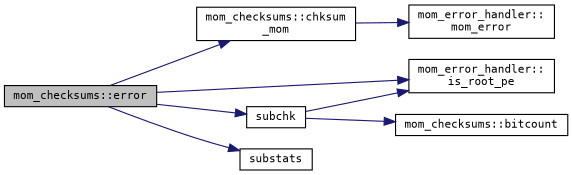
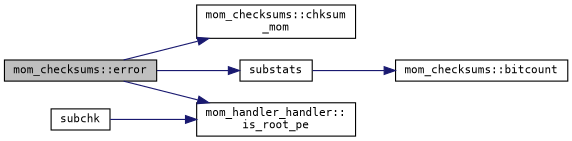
node "mom_error_handler:: mom_error": removed
node "mom_error_handler:: is_root_pe": label "mom_error_handler:: is_root_pe" -> "mom_handler_handler:: is_root_pe"
edge "mom_checksums::error" -> "subchk": removed
edge "subchk" -> "mom_checksums::bitcount": now "substats" -> "mom_checksums::bitcount"
